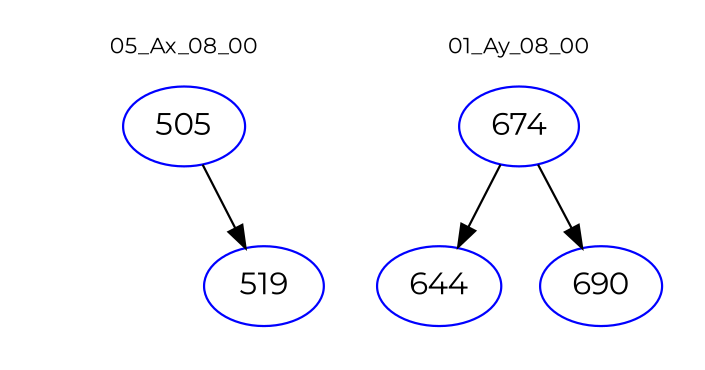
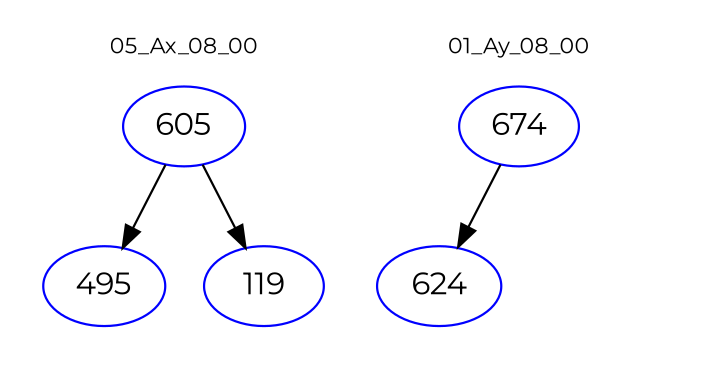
node "505": label "505" -> "605"
node "495": added
node "519": label "519" -> "119"
node "644": label "644" -> "624"
node "690": removed
